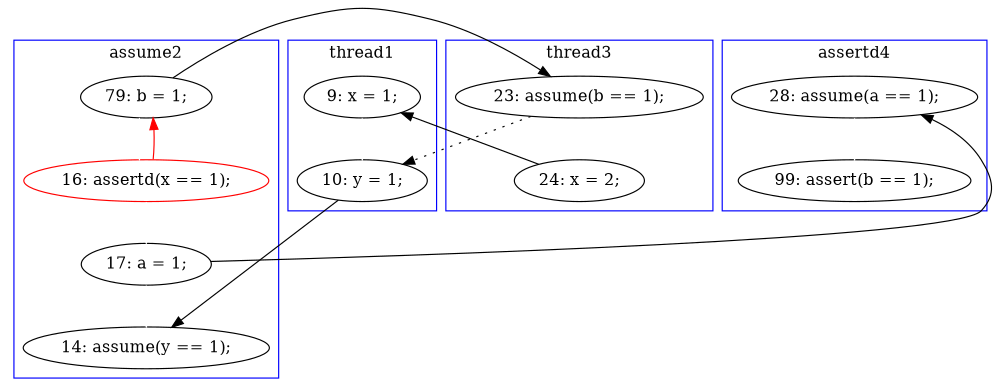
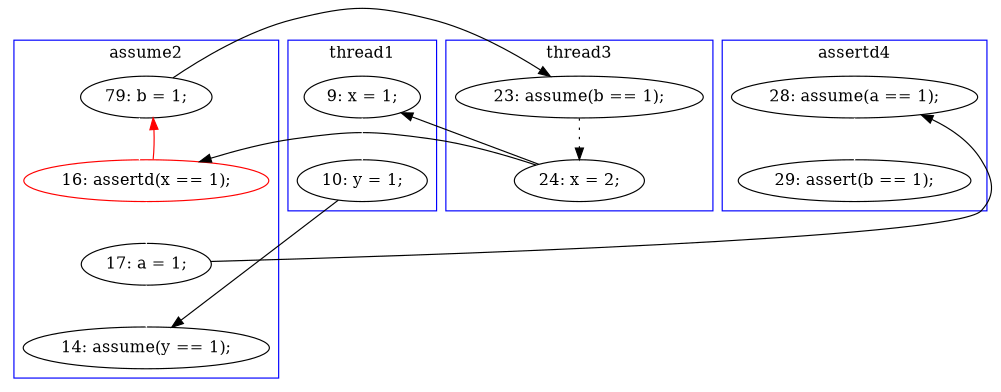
edge "24: x = 2;" -> "16: assertd(x == 1);": added
edge "23: assume(b == 1);" -> "10: y = 1;": now "23: assume(b == 1);" -> "24: x = 2;"
node "99: assert(b == 1);": label "99: assert(b == 1);" -> "29: assert(b == 1);"
